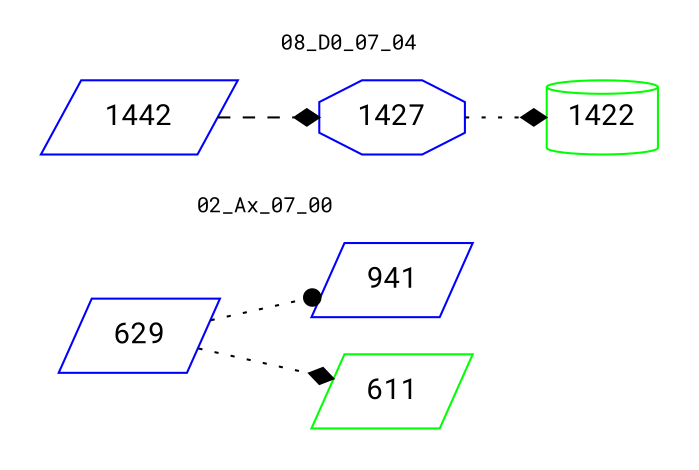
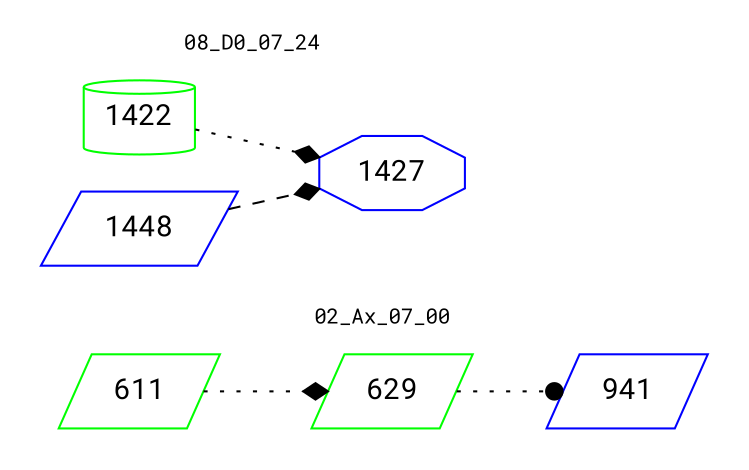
cluster "08_D0_07_04": label "08_D0_07_04" -> "08_D0_07_24"
node "1442": label "1442" -> "1448"
edge "1427" -> "1422": reversed
node "629": color blue -> green
edge "629" -> "611": reversed
